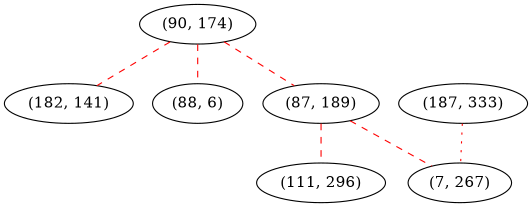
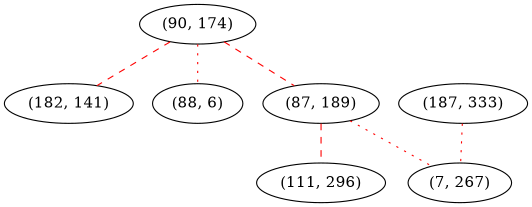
edge "(90, 174)" -- "(88, 6)": style dashed -> dotted
edge "(87, 189)" -- "(7, 267)": style dashed -> dotted
